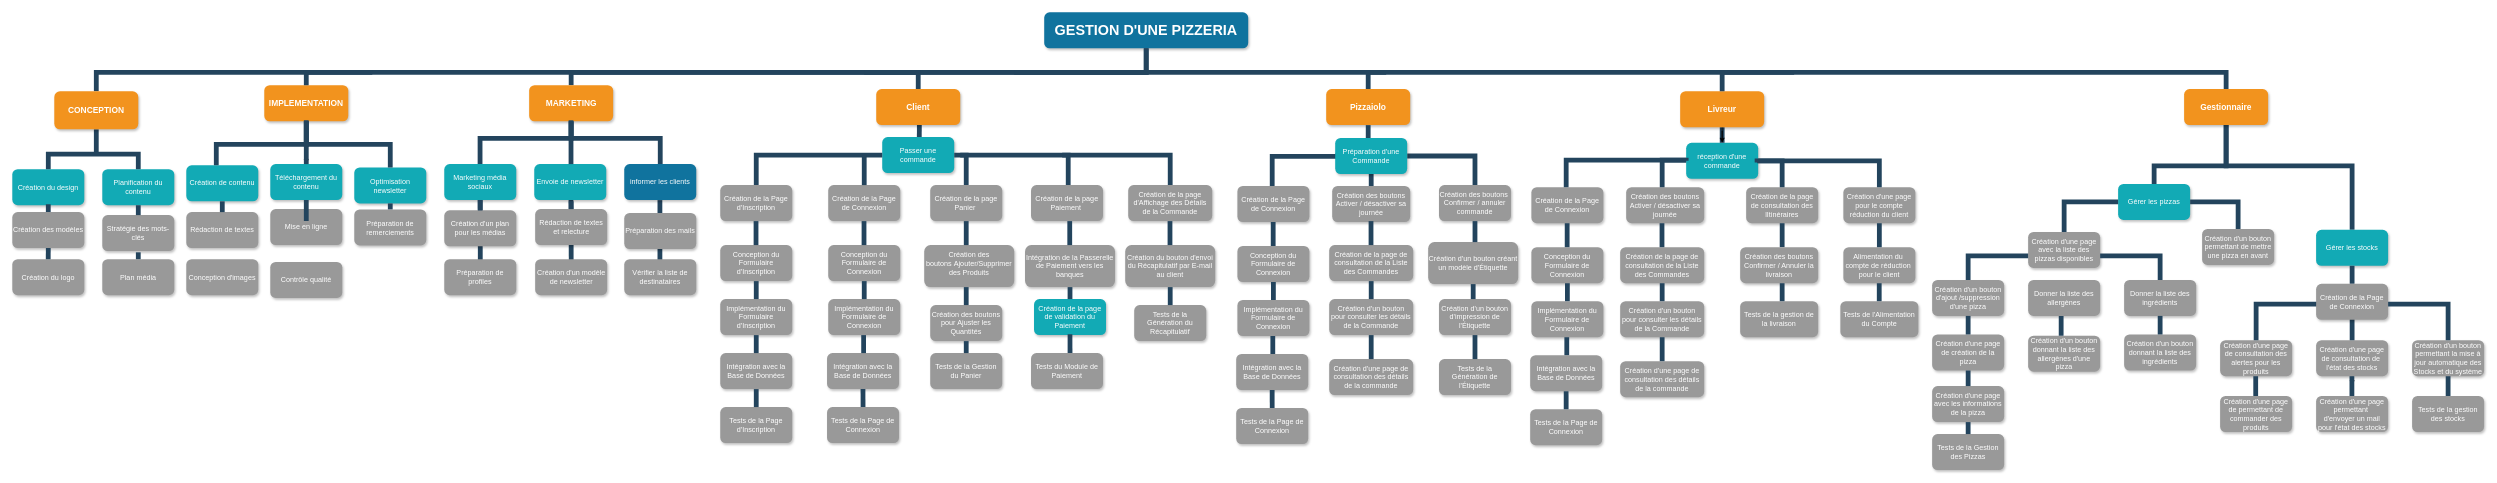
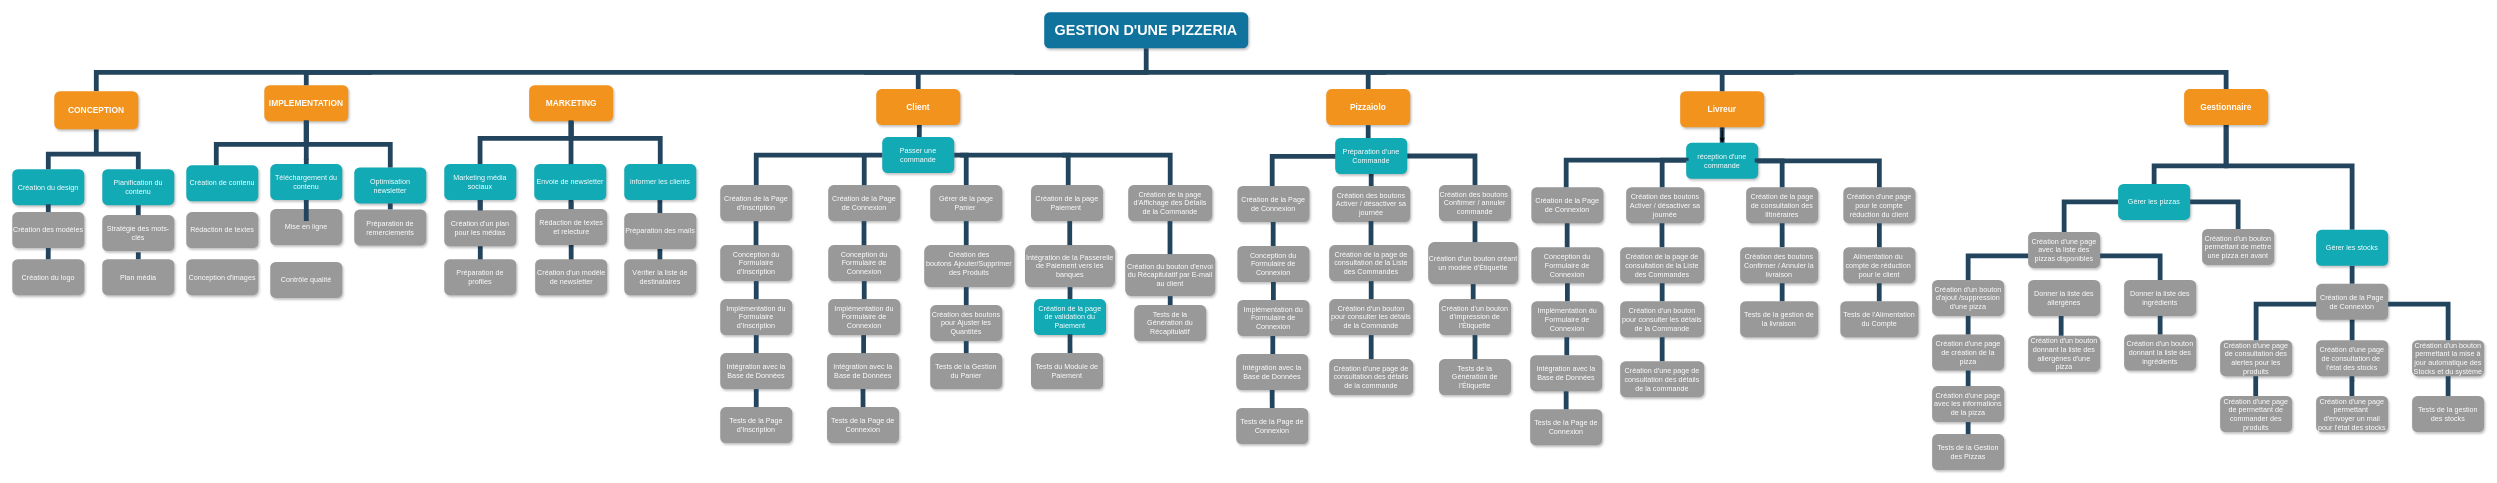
edge "GESTION D'UNE PIZZERIA" -- "MARKETING": removed
node "informer les clients": fillcolor #10739e -> #12aab5
node "Création de la page Panier": label "Création de la page Panier" -> "Gérer de la page Panier"
edge "Création de contenu" -- "Rédaction de textes": removed
node "Création du bouton d'envoi du Récapitulatif par E-mail au client": moved (1170, 266) -> (1170, 275)
